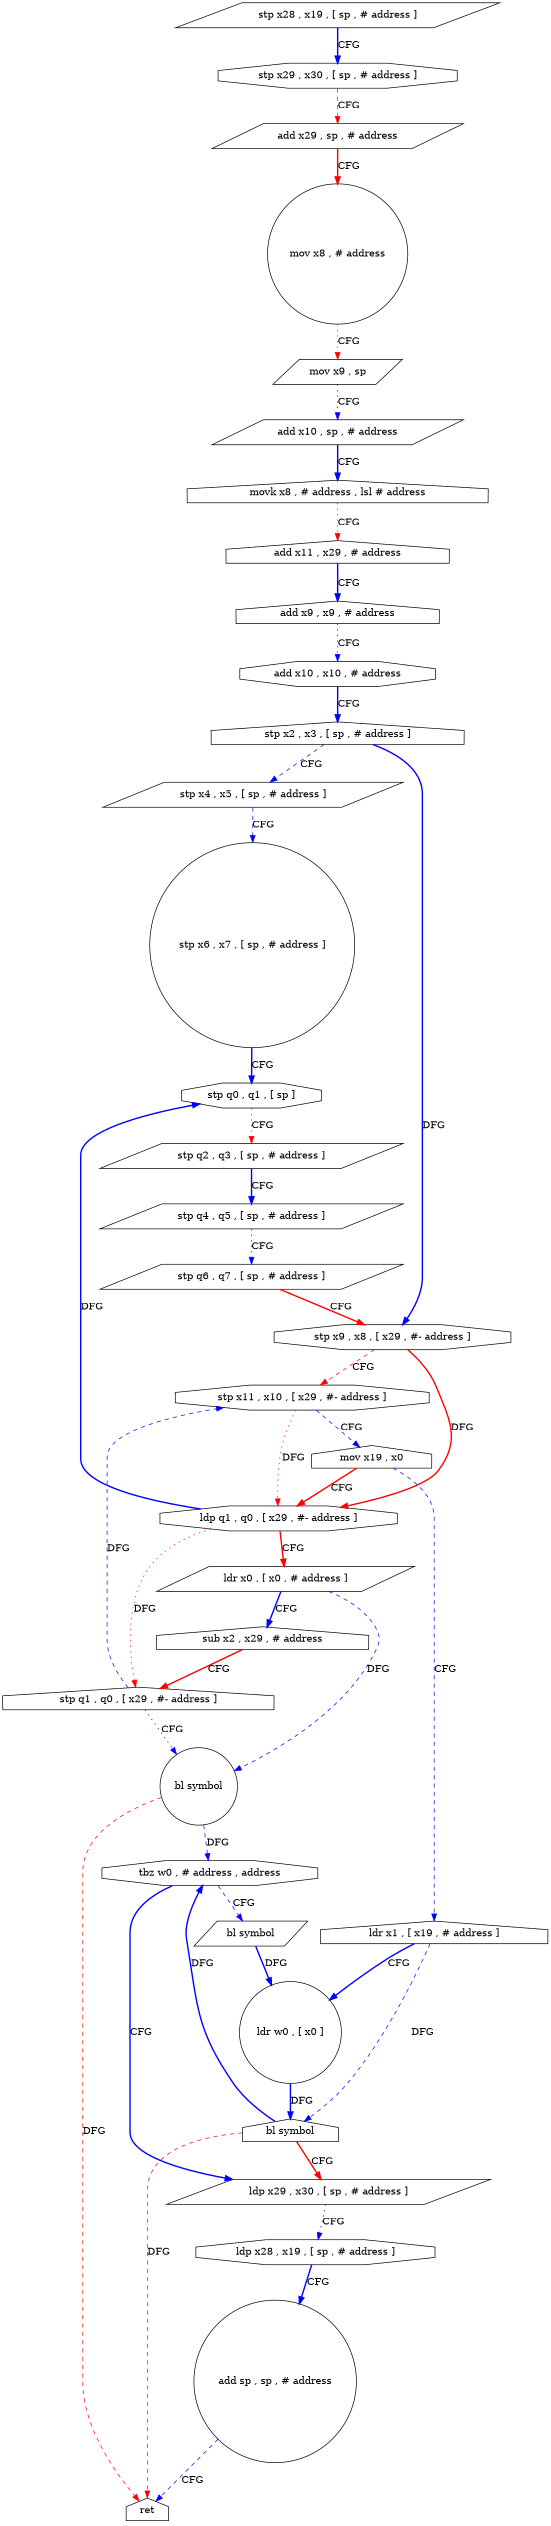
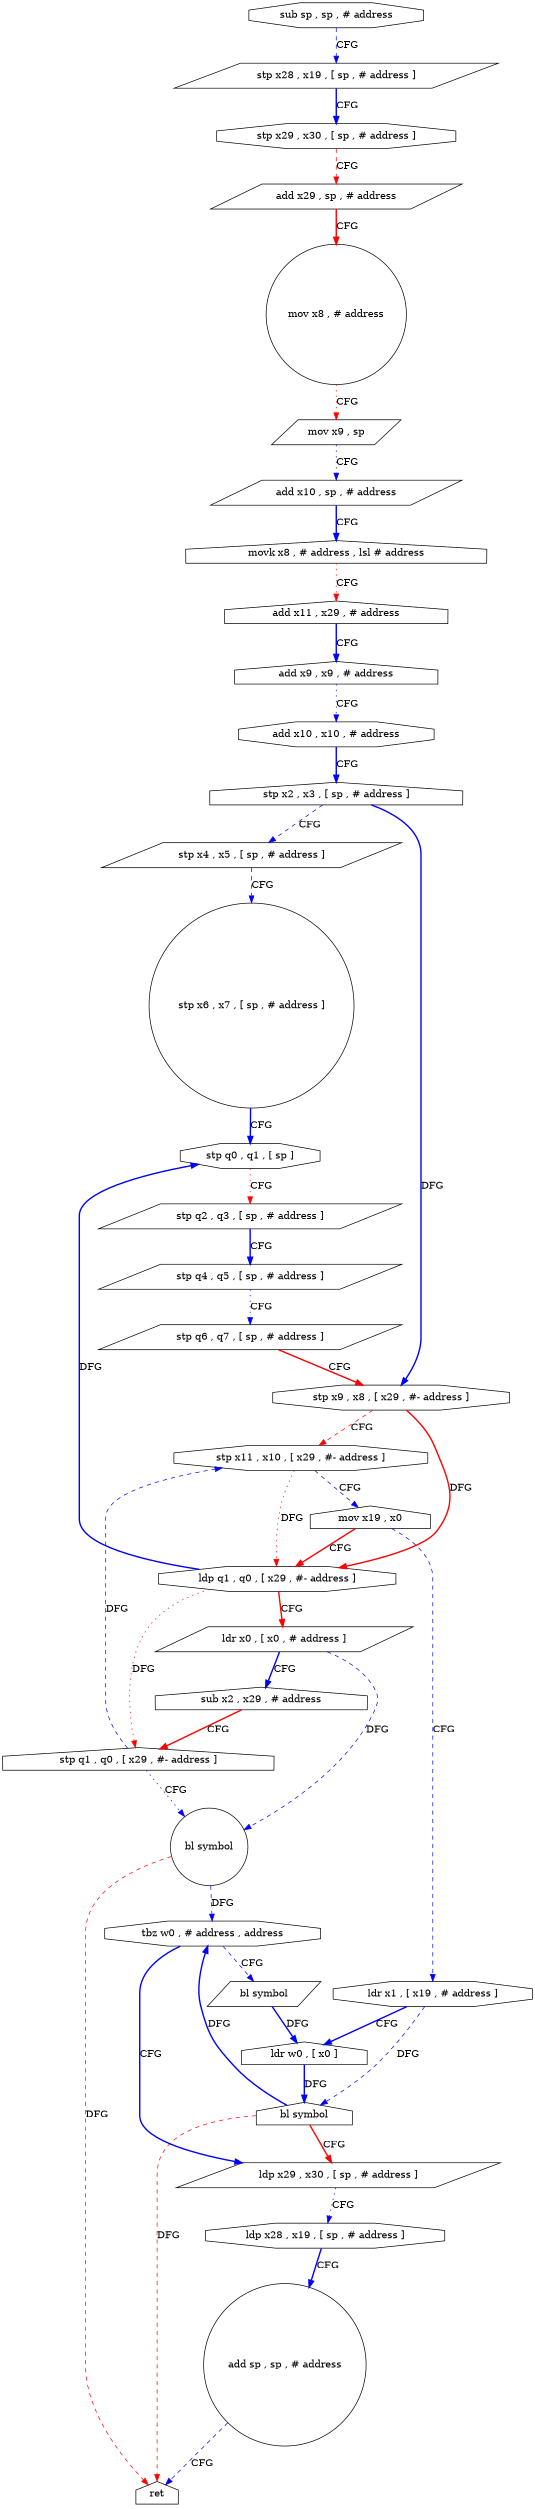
node "sub sp , sp , # address": added
node "ldr x1 , [ x19 , # address ]": shape house -> octagon
node "ldr w0 , [ x0 ]": shape circle -> house
